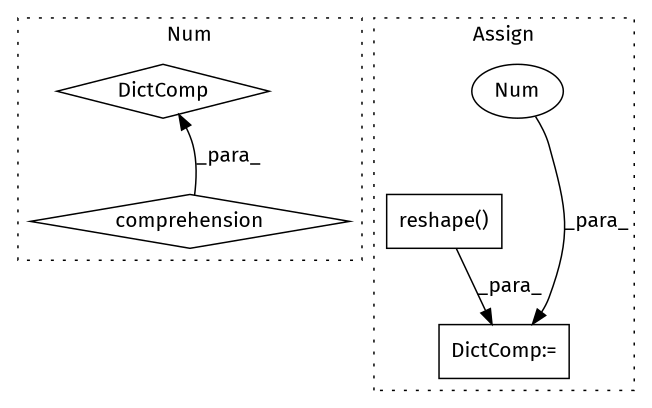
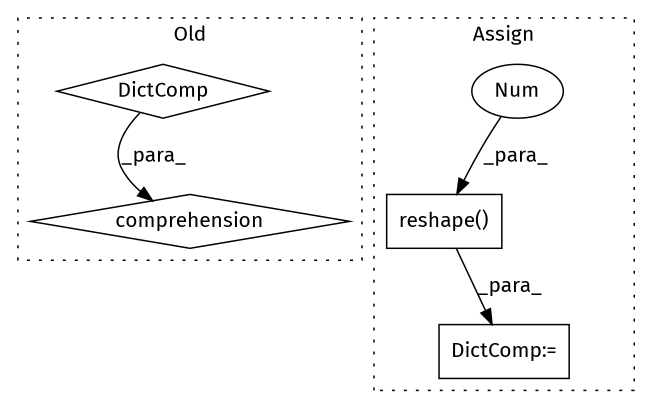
cluster "Num": label "Num" -> "Old"
edge "comprehension" -> "DictComp": reversed
edge "Num" -> "DictComp:=": now "Num" -> "reshape()"
